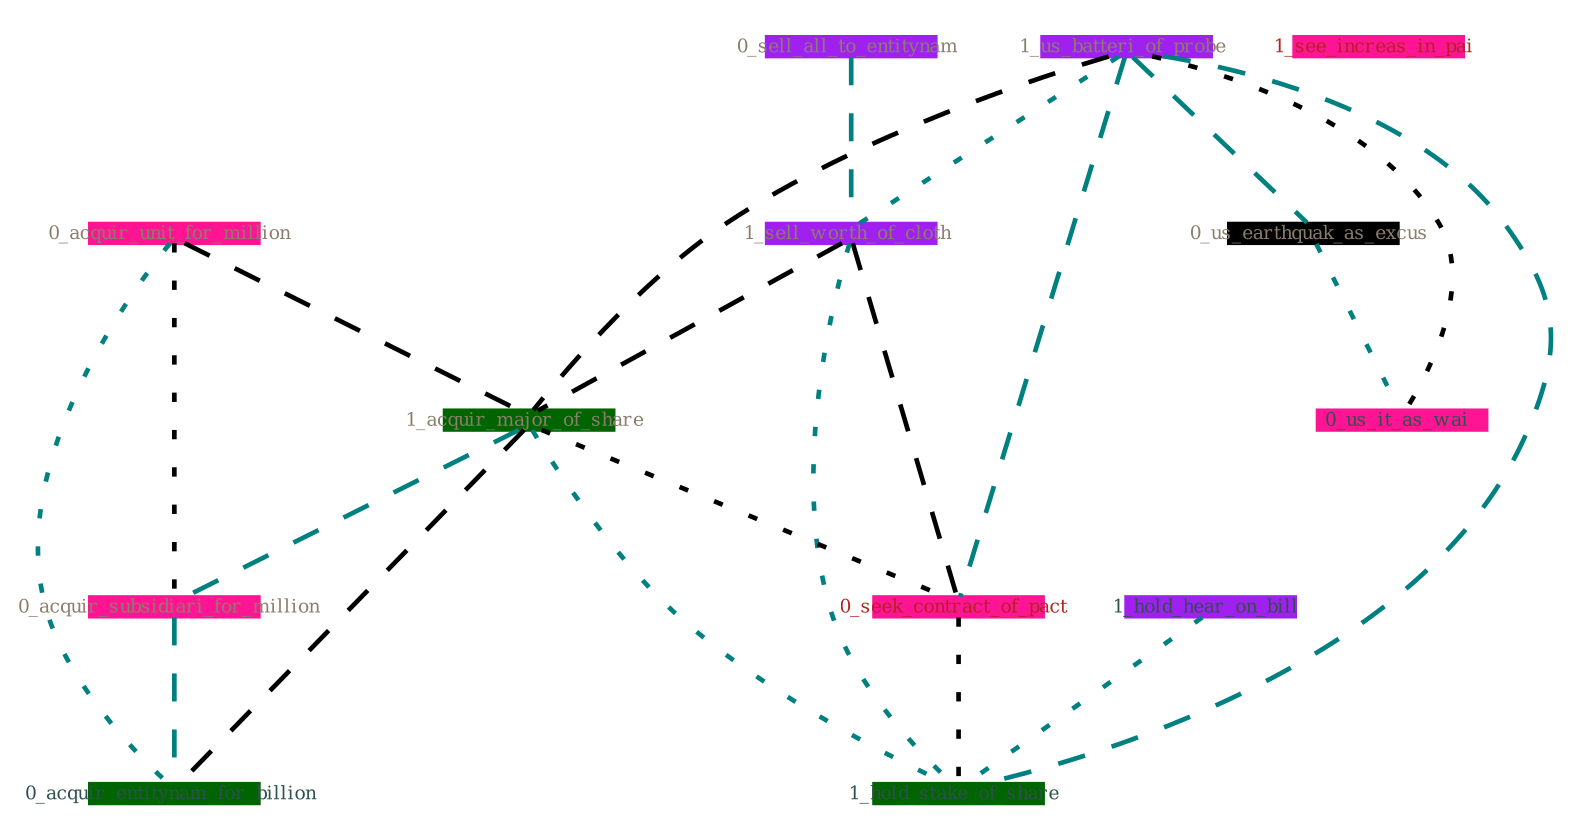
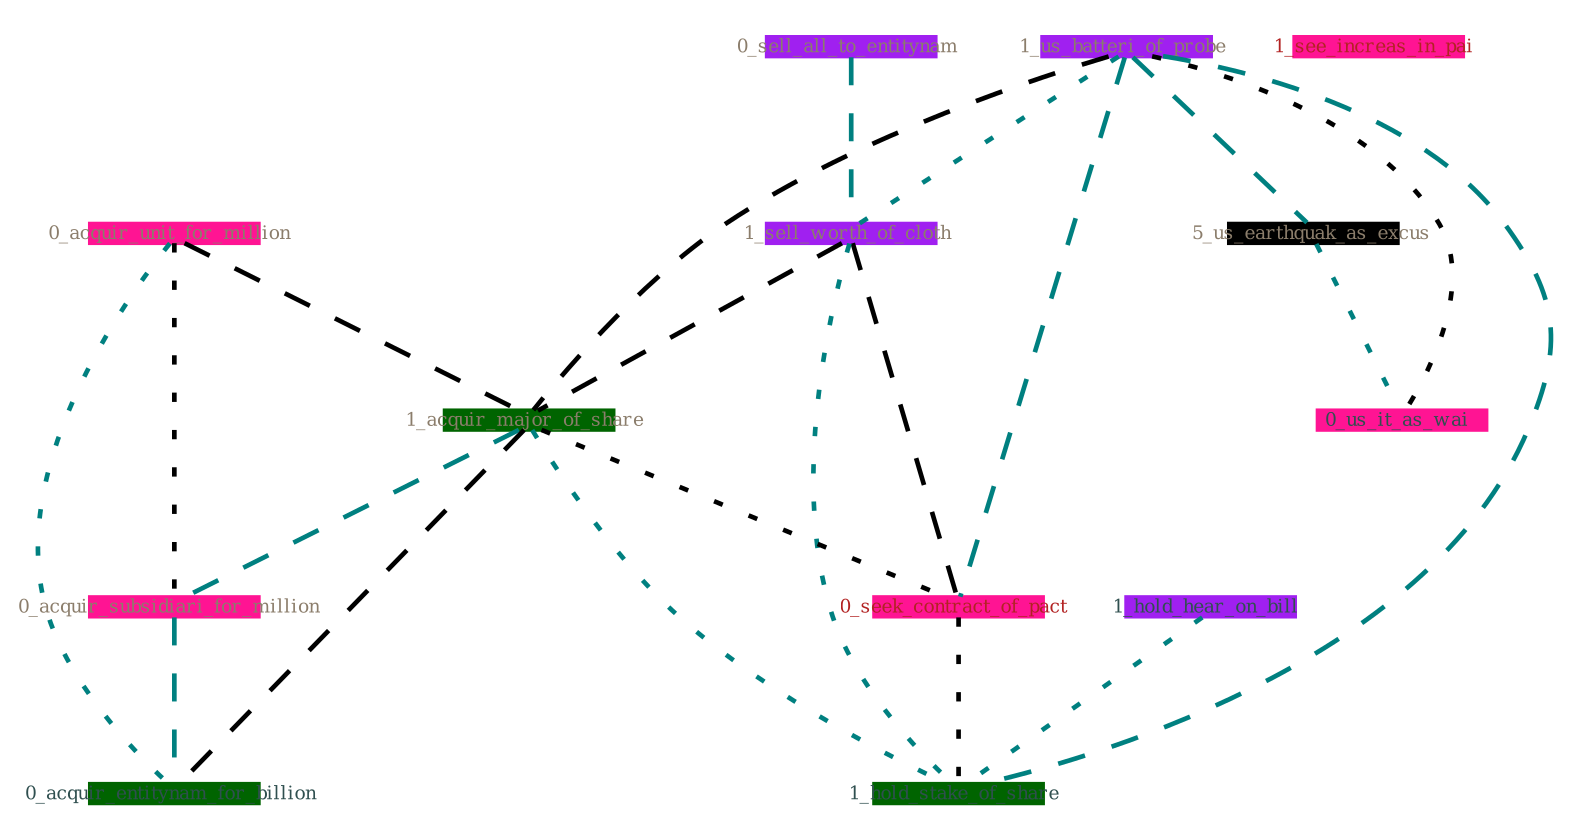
node "0_us_earthquak_as_excus": label "0_us_earthquak_as_excus" -> "5_us_earthquak_as_excus"
